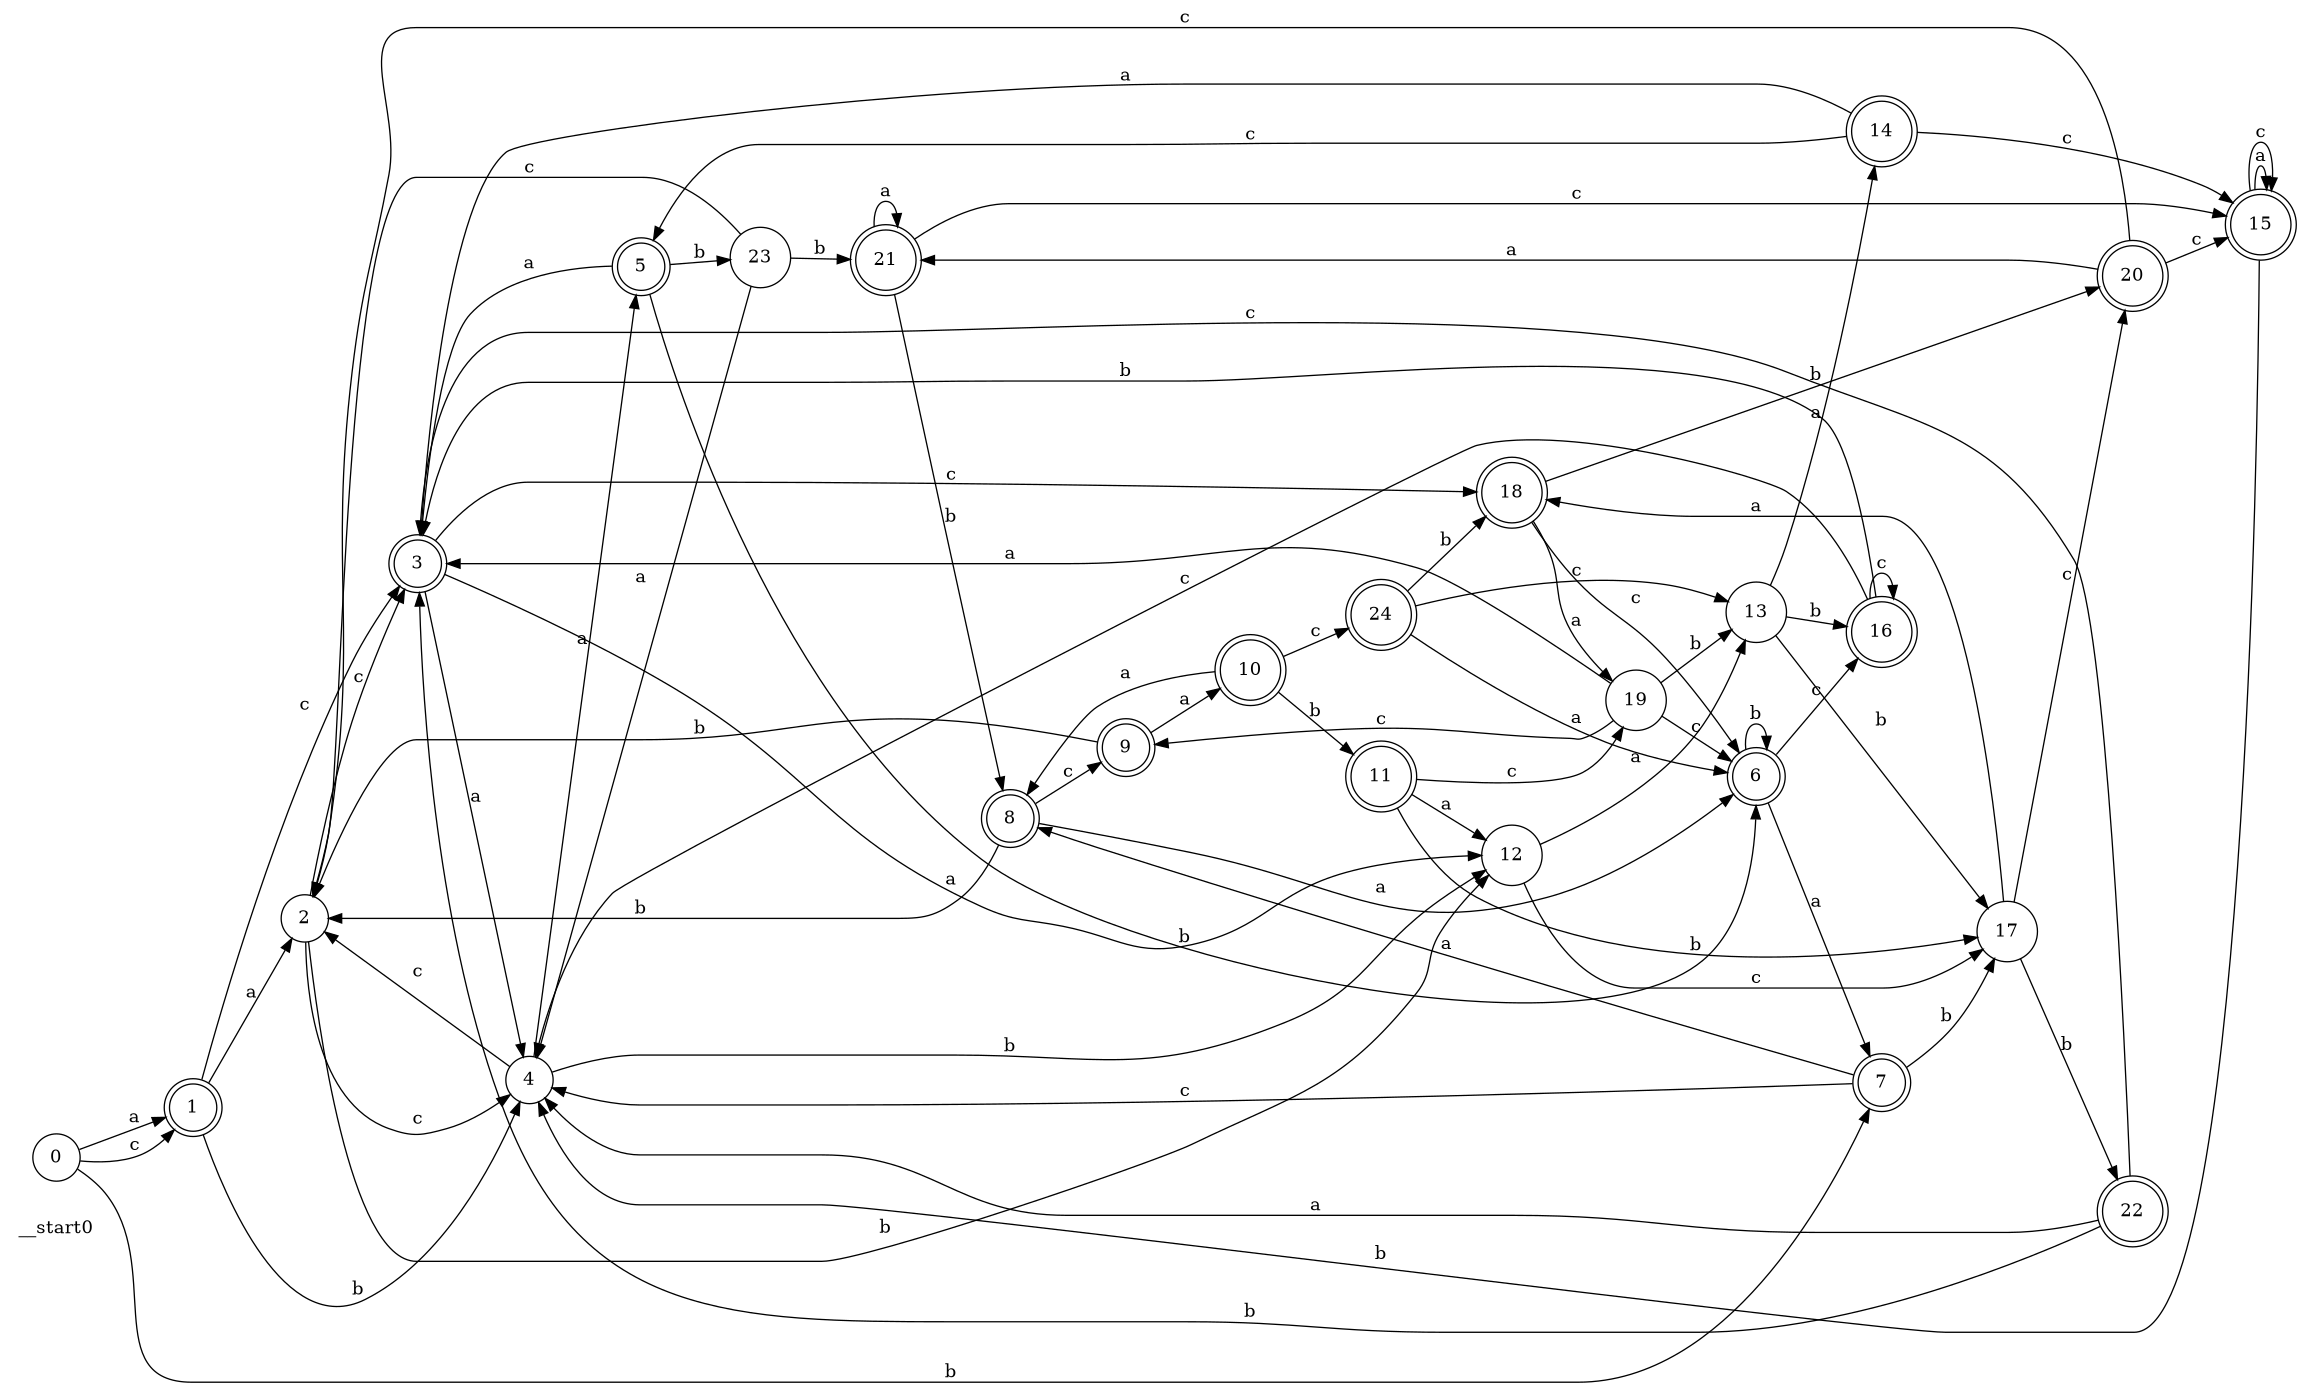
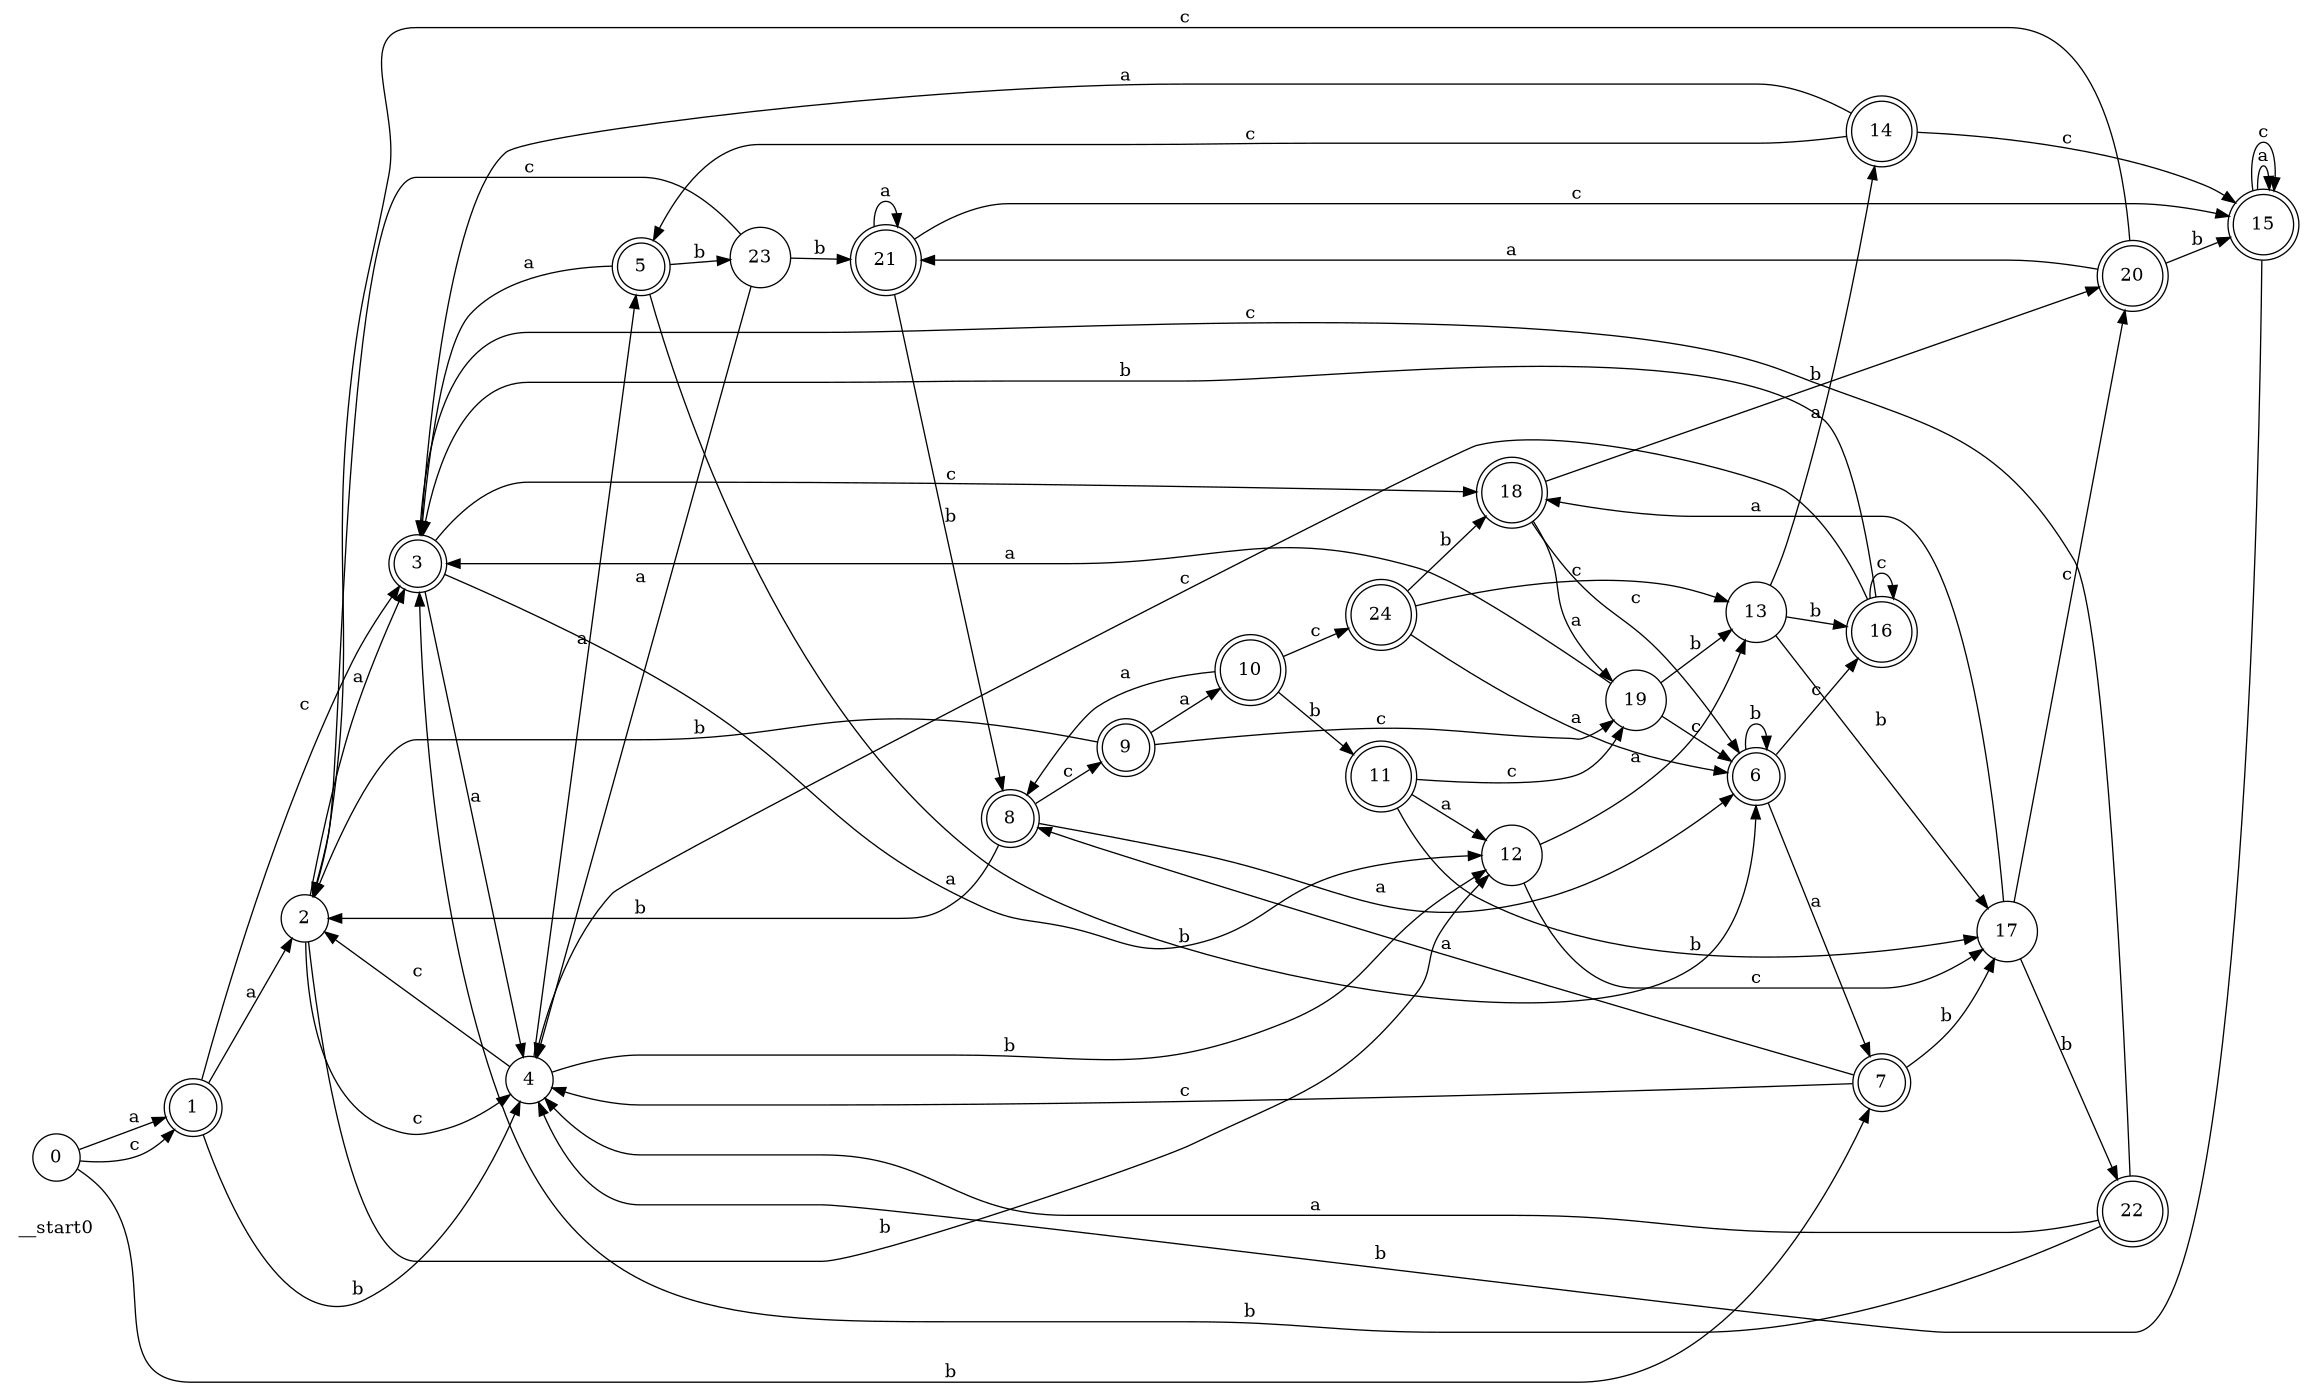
edge "20" -> "15": label "c" -> "b"
edge "2" -> "3": label "c" -> "a"
edge "19" -> "9": reversed
